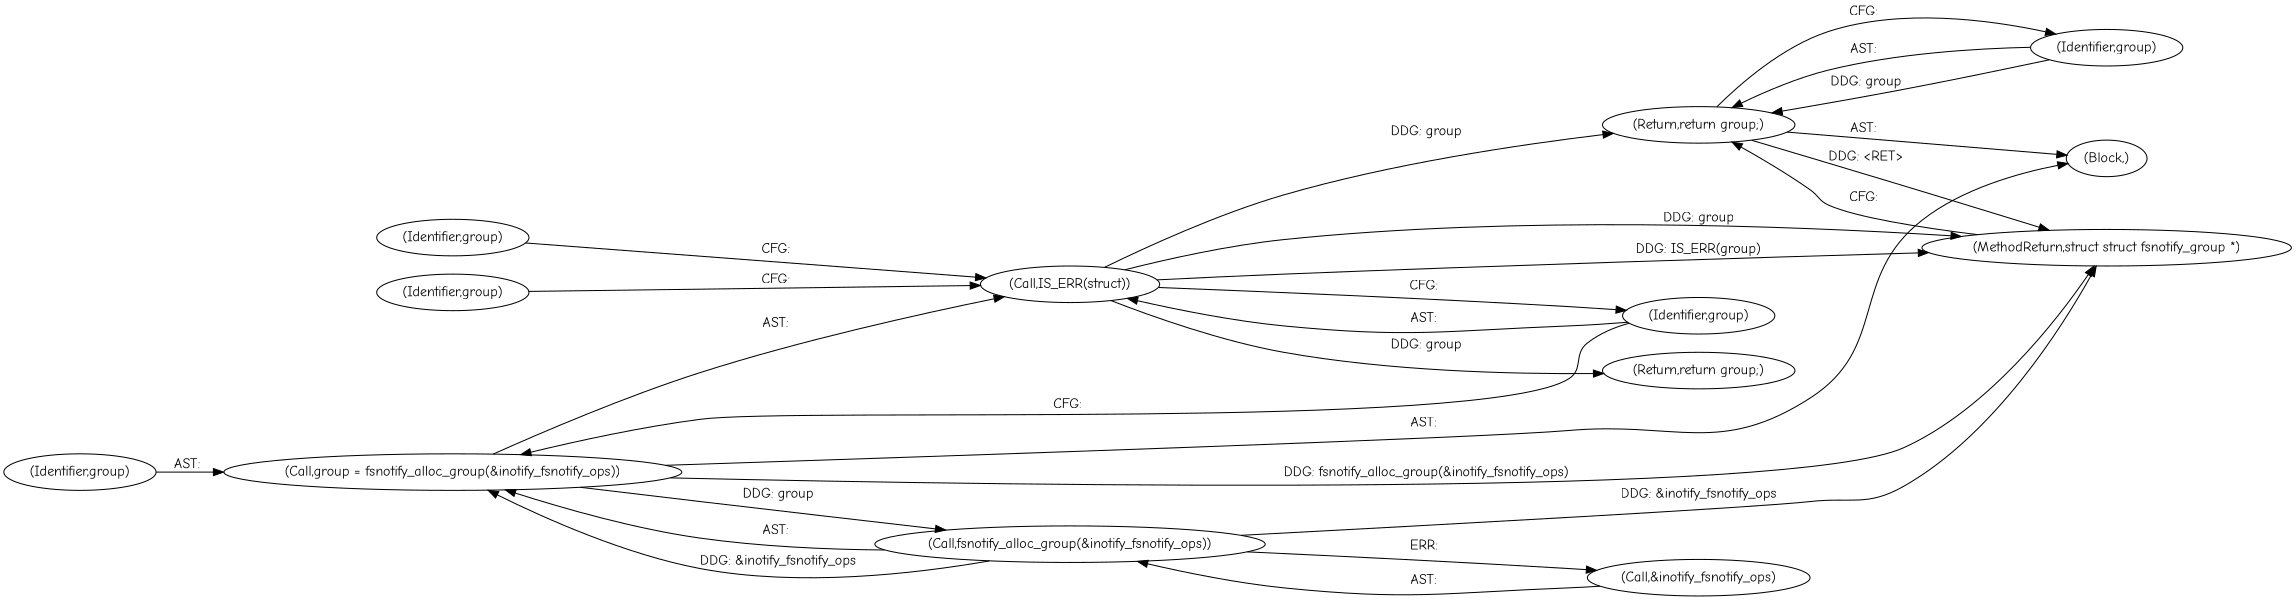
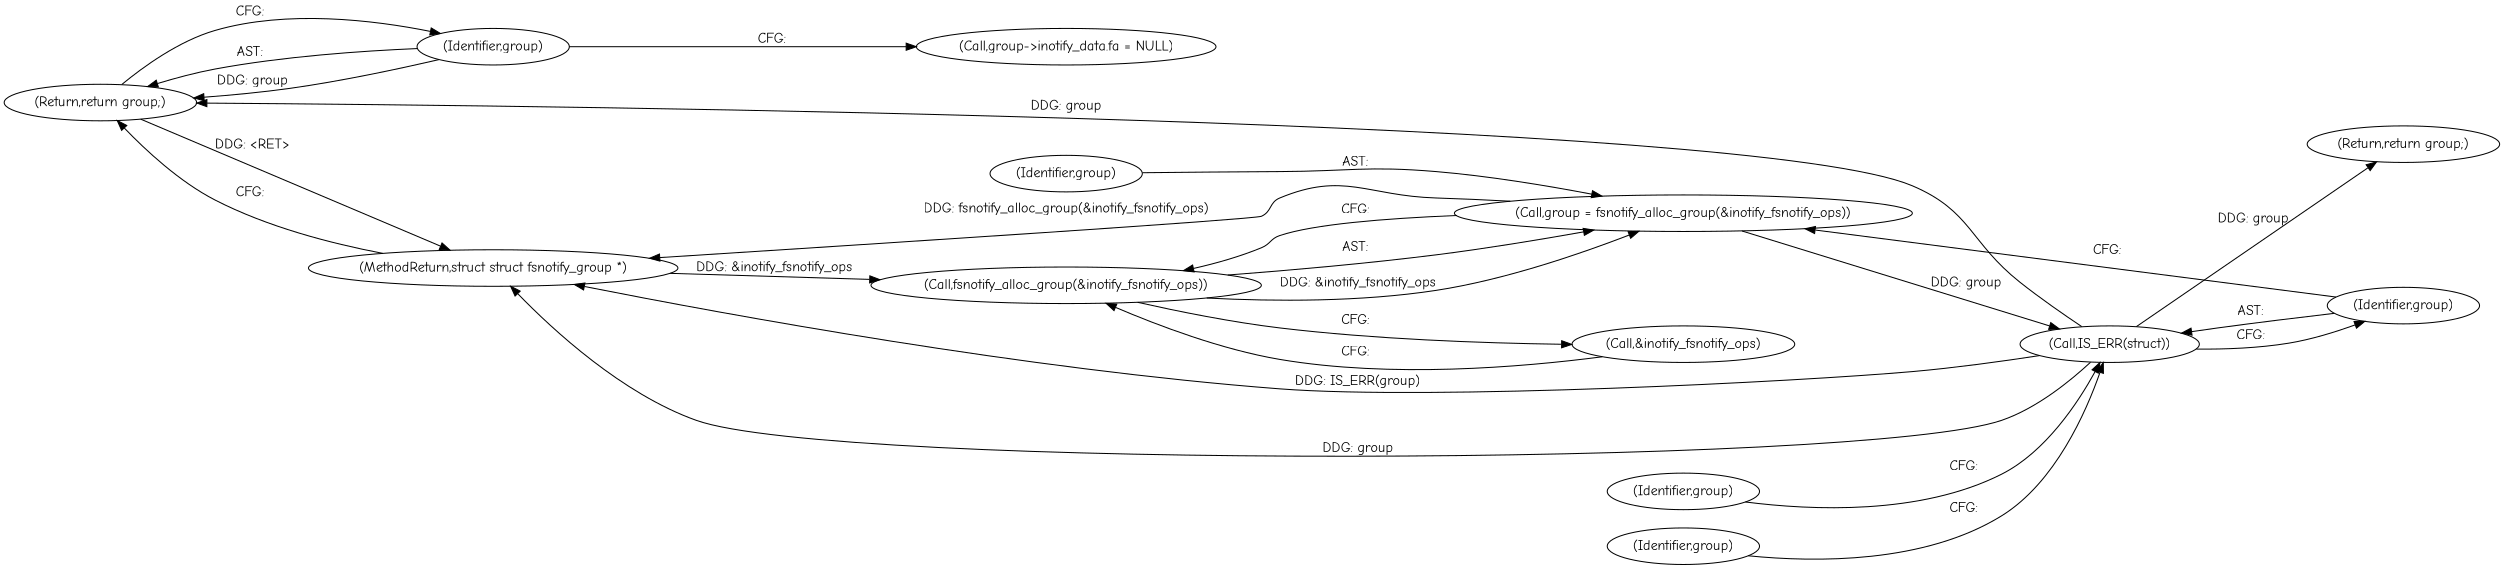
node "(Call,group->inotify_data.fa = NULL)": added
node "(Block,)": removed
edge "(Call,group = fsnotify_alloc_group(&inotify_fsnotify_ops))" -> "(Call,IS_ERR(struct))": label "AST: " -> "DDG: group"
edge "(Call,group = fsnotify_alloc_group(&inotify_fsnotify_ops))" -> "(Call,fsnotify_alloc_group(&inotify_fsnotify_ops))": label "DDG: group" -> "CFG: "
edge "(Call,fsnotify_alloc_group(&inotify_fsnotify_ops))" -> "(MethodReturn,struct struct fsnotify_group *)": reversed
edge "(Call,fsnotify_alloc_group(&inotify_fsnotify_ops))" -> "(Call,&inotify_fsnotify_ops)": label "ERR: " -> "CFG: "
edge "(Call,&inotify_fsnotify_ops)" -> "(Call,fsnotify_alloc_group(&inotify_fsnotify_ops))": label "AST: " -> "CFG: "
